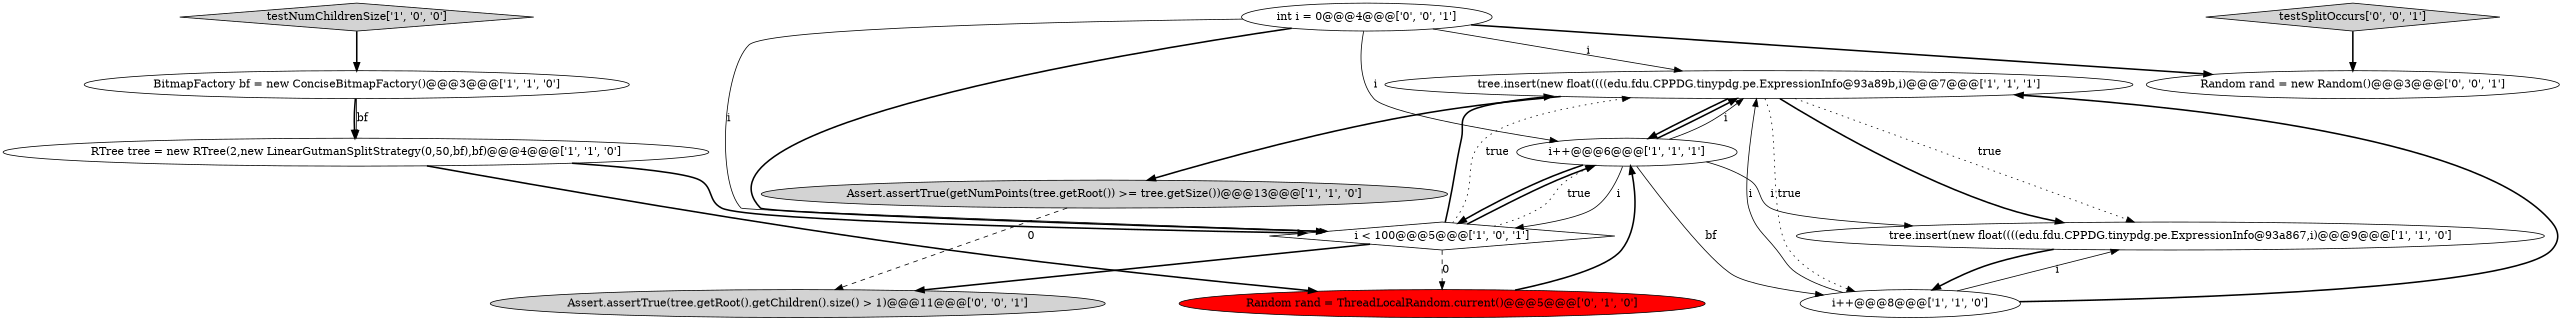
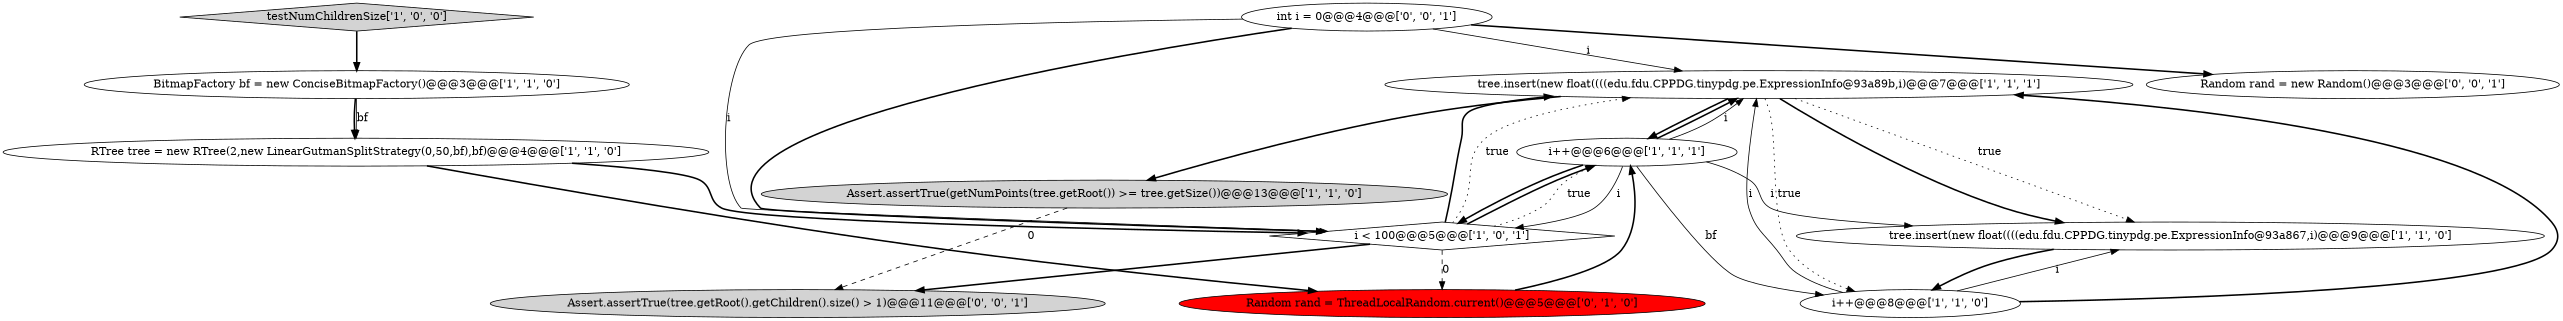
node "testSplitOccurs['0', '0', '1']": removed
edge "int i = 0@@@4@@@['0', '0', '1']" -> "i++@@@6@@@['1', '1', '1']": removed, label "i"
